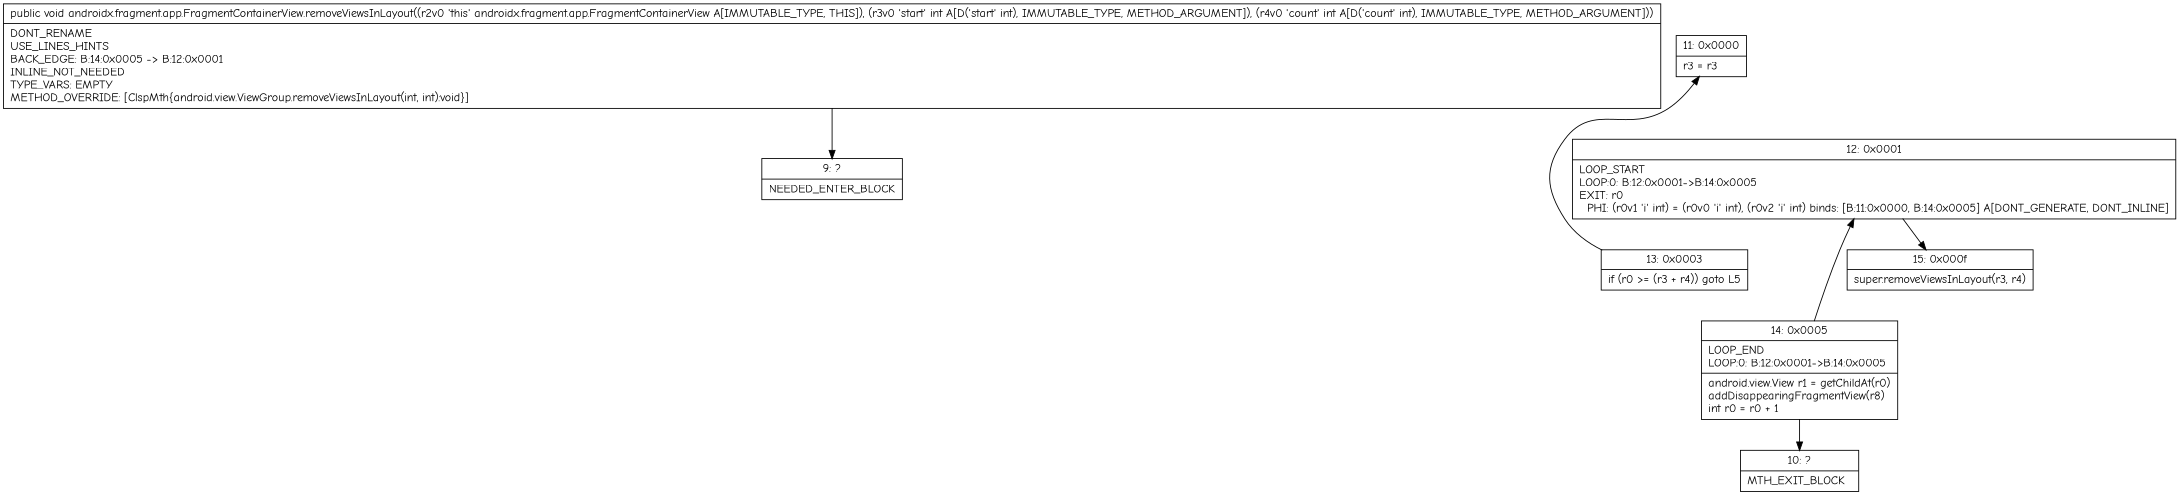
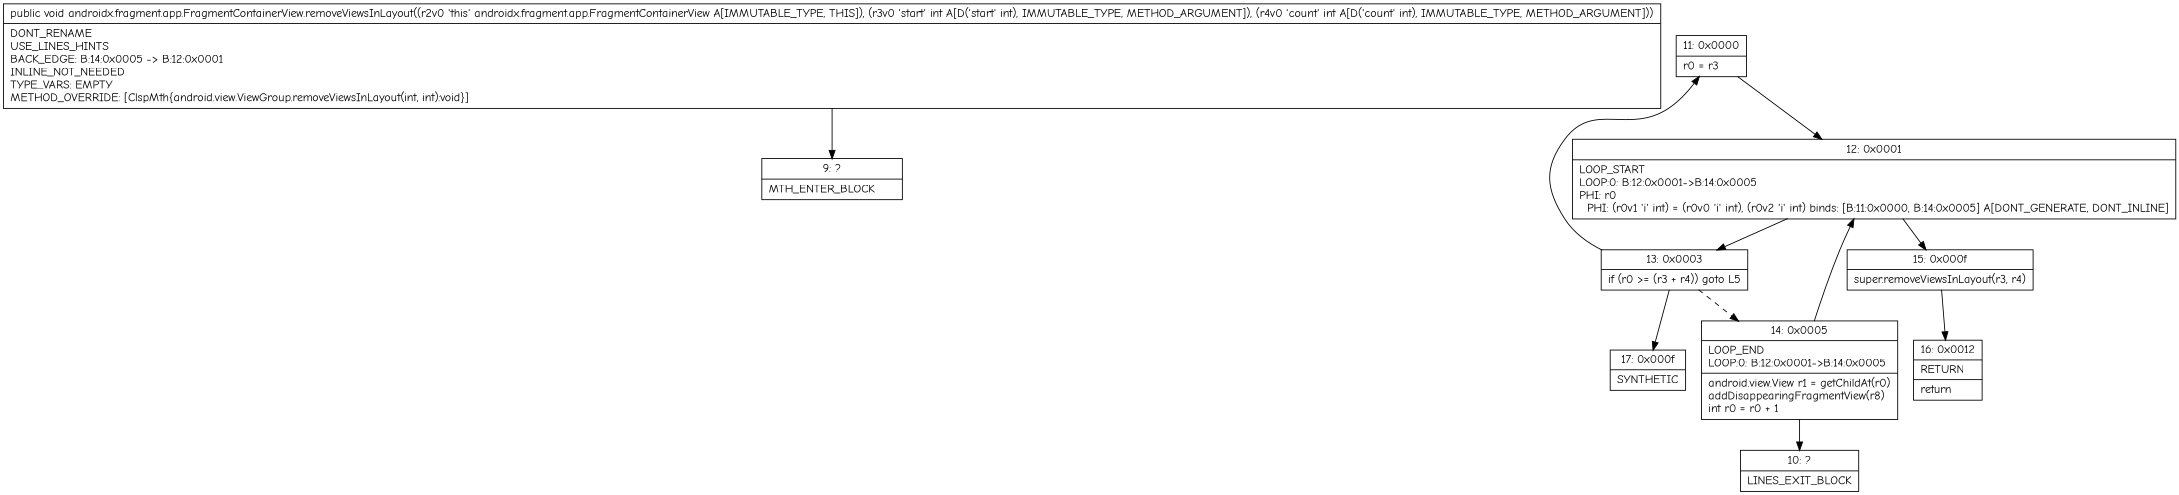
node "11: 0x0000": text "r3 = r3" -> "r0 = r3"
edge "11: 0x0000" -> "12: 0x0001": added
node "9: ?": text "NEEDED_ENTER_BLOCK" -> "MTH_ENTER_BLOCK"
node "12: 0x0001": text "EXIT: r0" -> "PHI: r0"
edge "12: 0x0001" -> "13: 0x0003": added
edge "13: 0x0003" -> "14: 0x0005": added
node "17: 0x000f": added
node "16: 0x0012": added
node "10: ?": text "MTH_EXIT_BLOCK" -> "LINES_EXIT_BLOCK"
